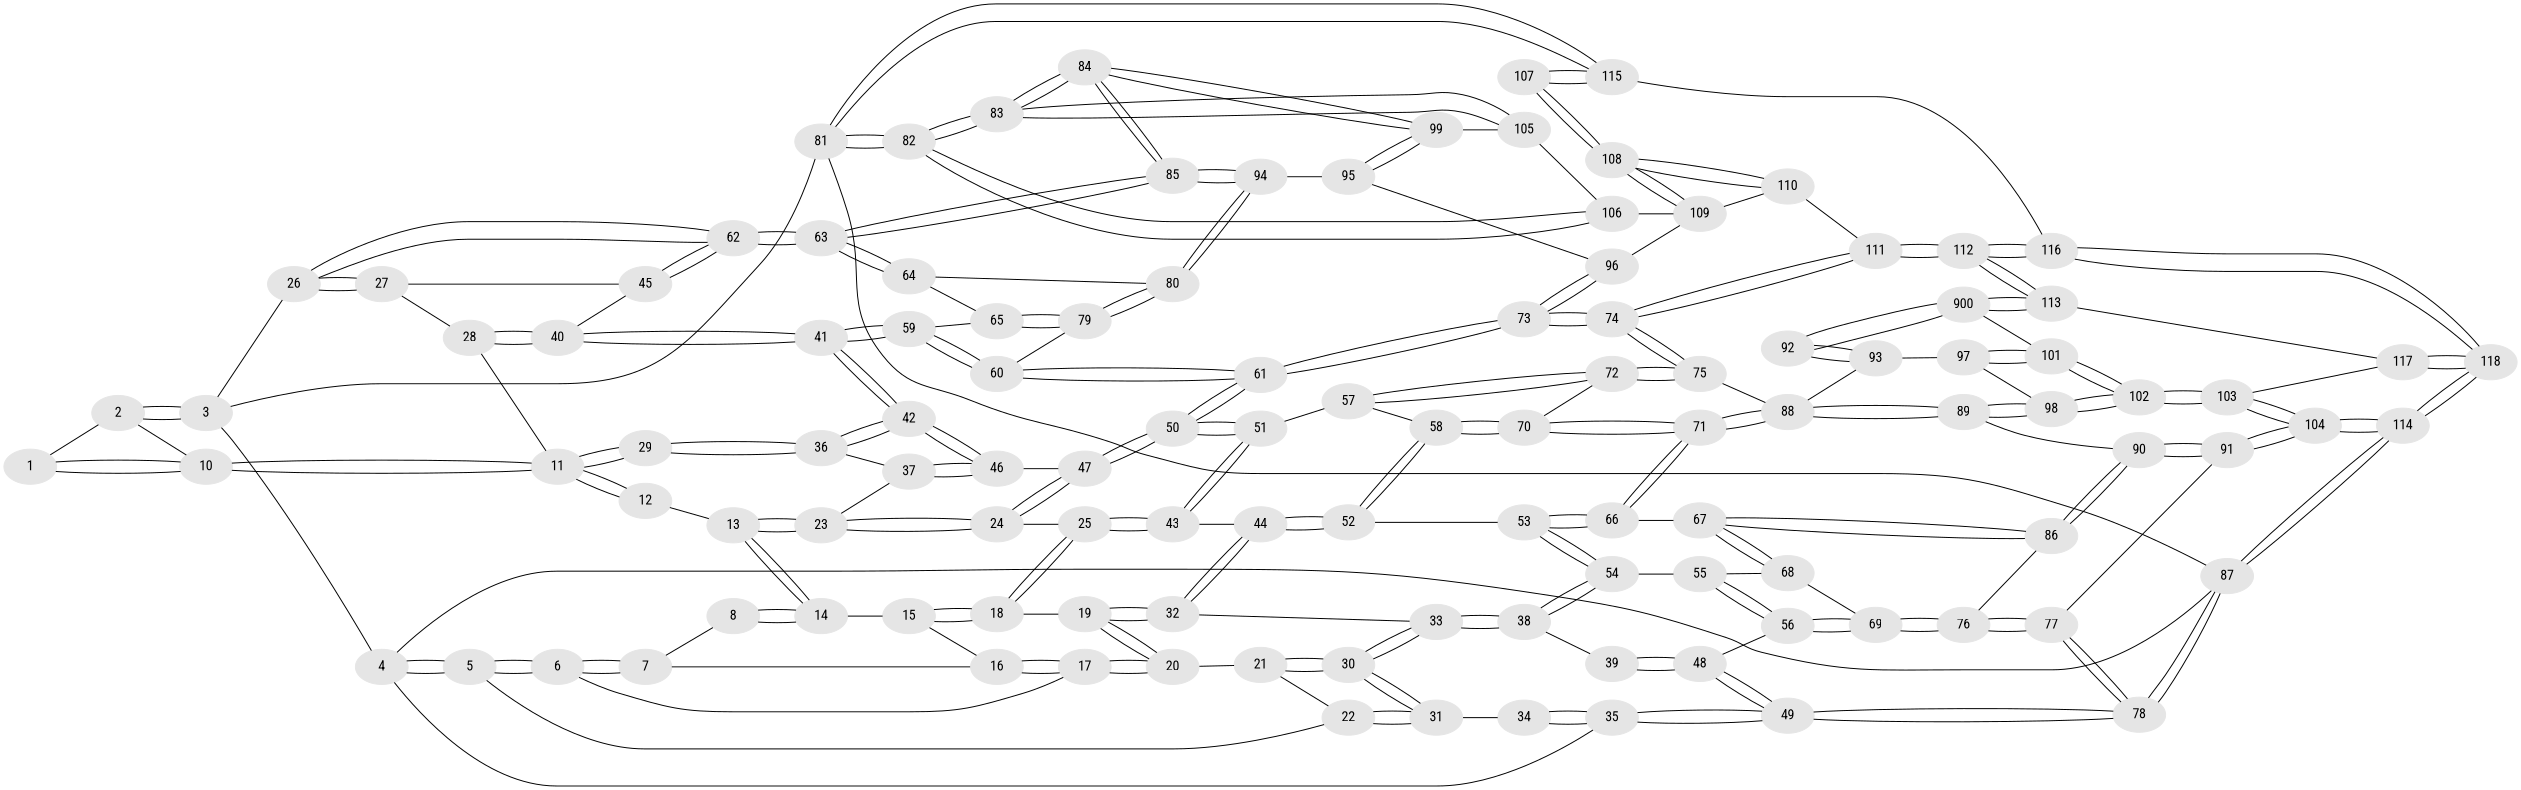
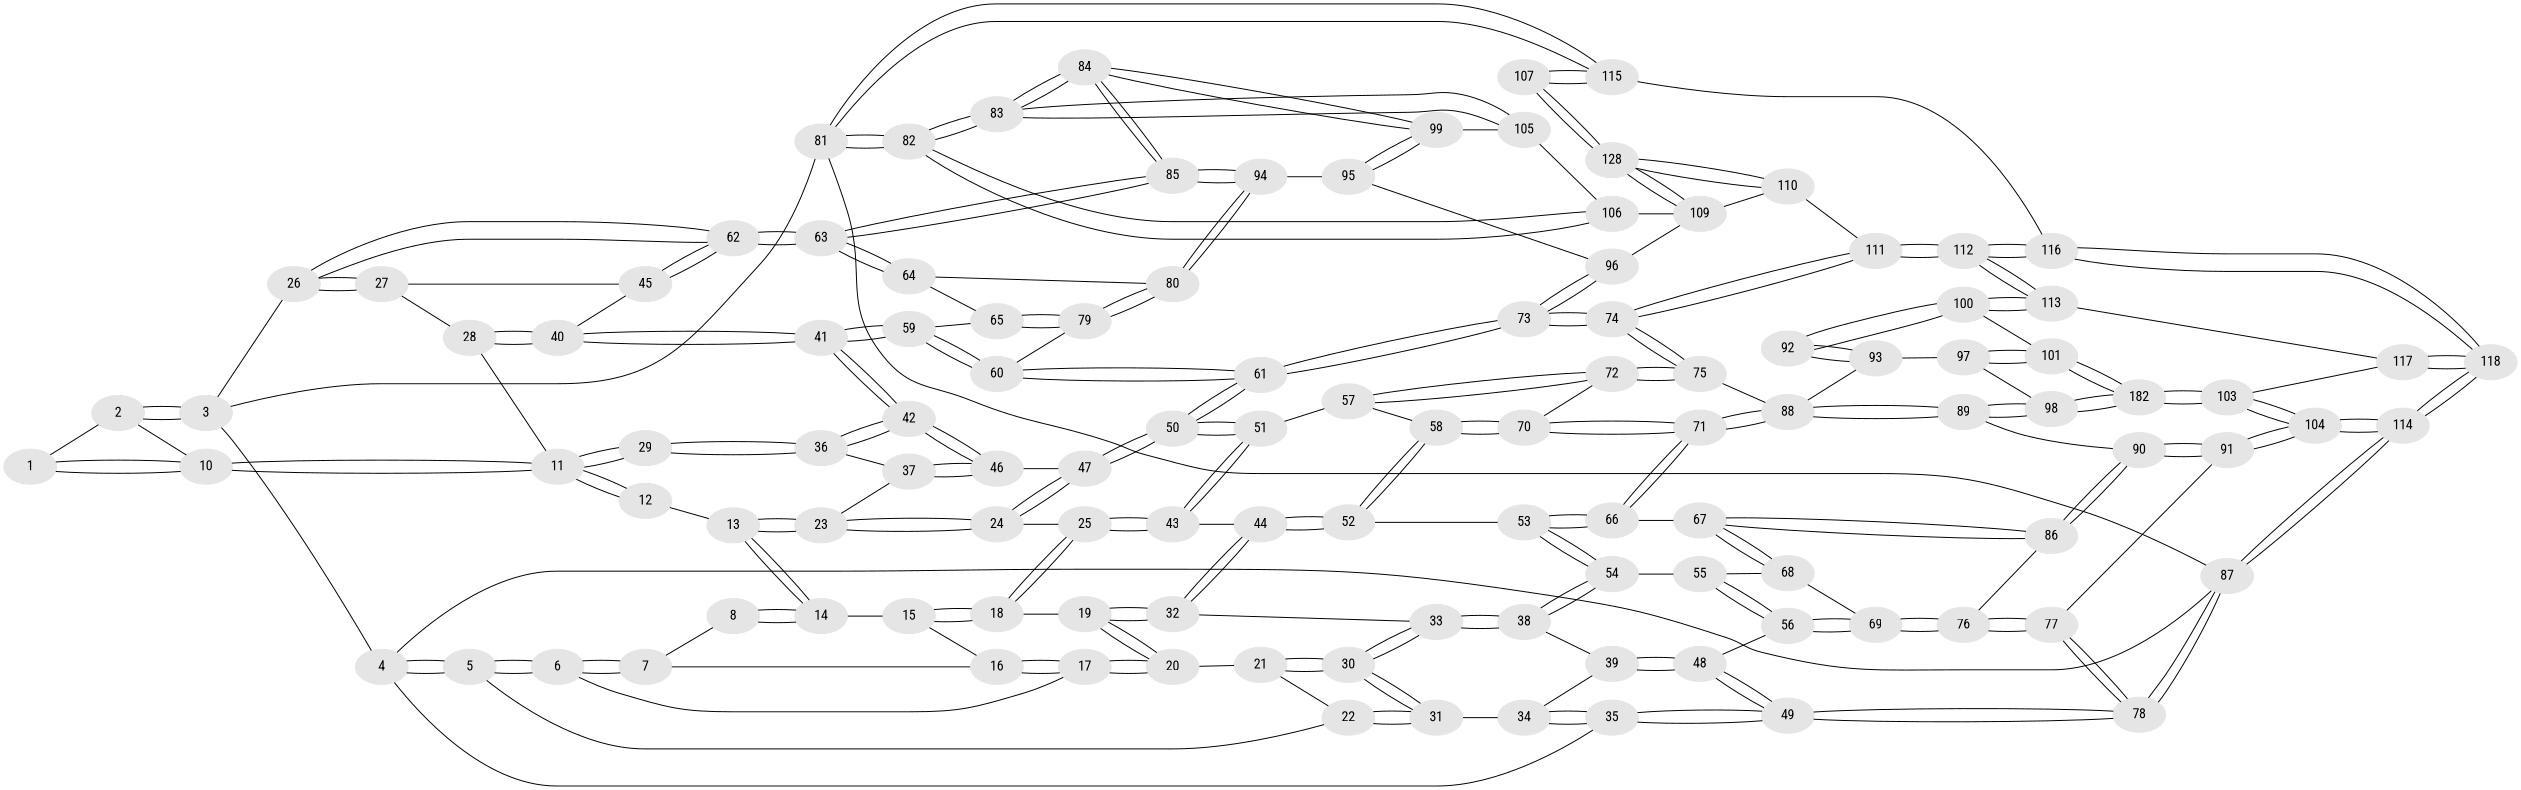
node "108": label "108" -> "128"
node "900": label "900" -> "100"
node "102": label "102" -> "182"
edge "39" -- "34": added
